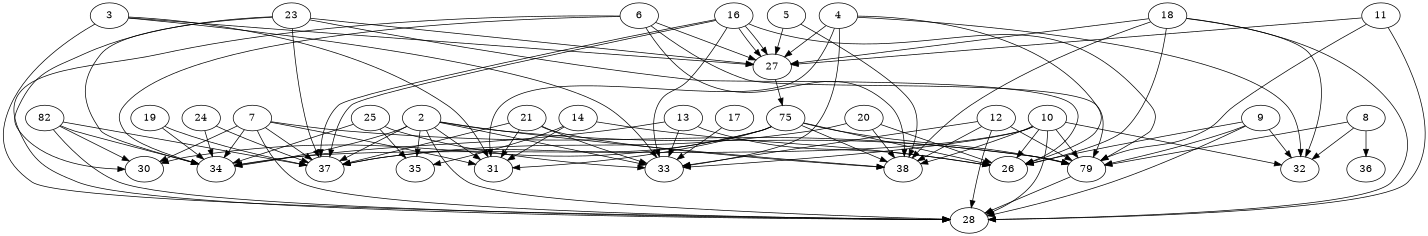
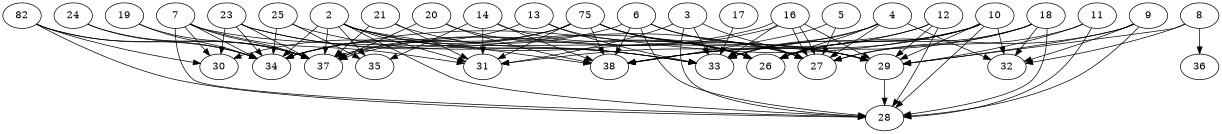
edge "27" -> "75": reversed
edge "21" -> "38": now "14" -> "38"
node "79": label "79" -> "29"
